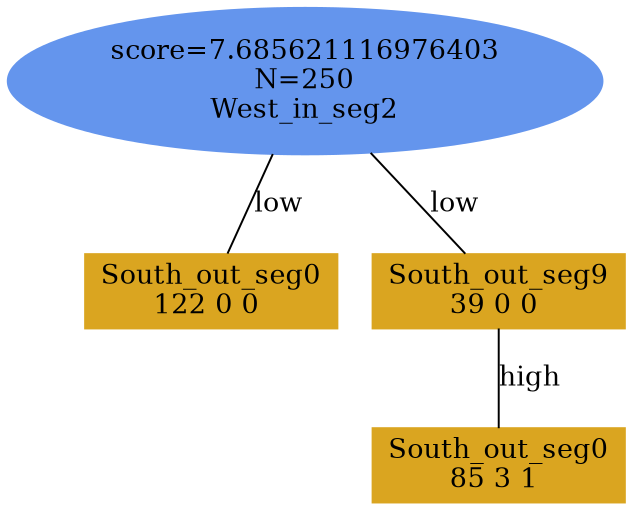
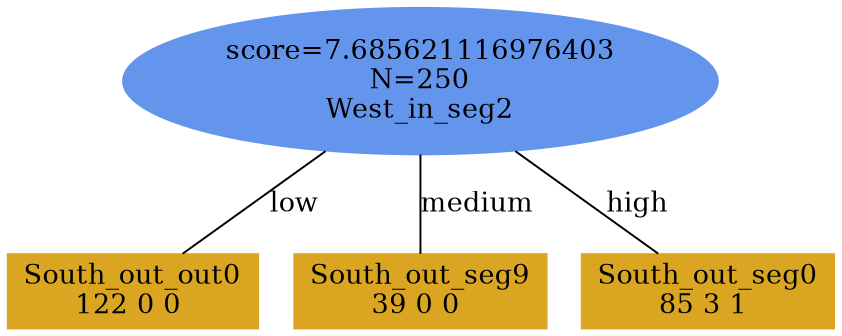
edge "score=7.685621116976403 N=250 West_in_seg2" -- "South_out_seg9 39 0 0": label "low" -> "medium"
node "South_out_seg0 122 0 0": label "South_out_seg0 122 0 0" -> "South_out_out0 122 0 0"
edge "South_out_seg9 39 0 0" -- "South_out_seg0 85 3 1": now "score=7.685621116976403 N=250 West_in_seg2" -- "South_out_seg0 85 3 1"
